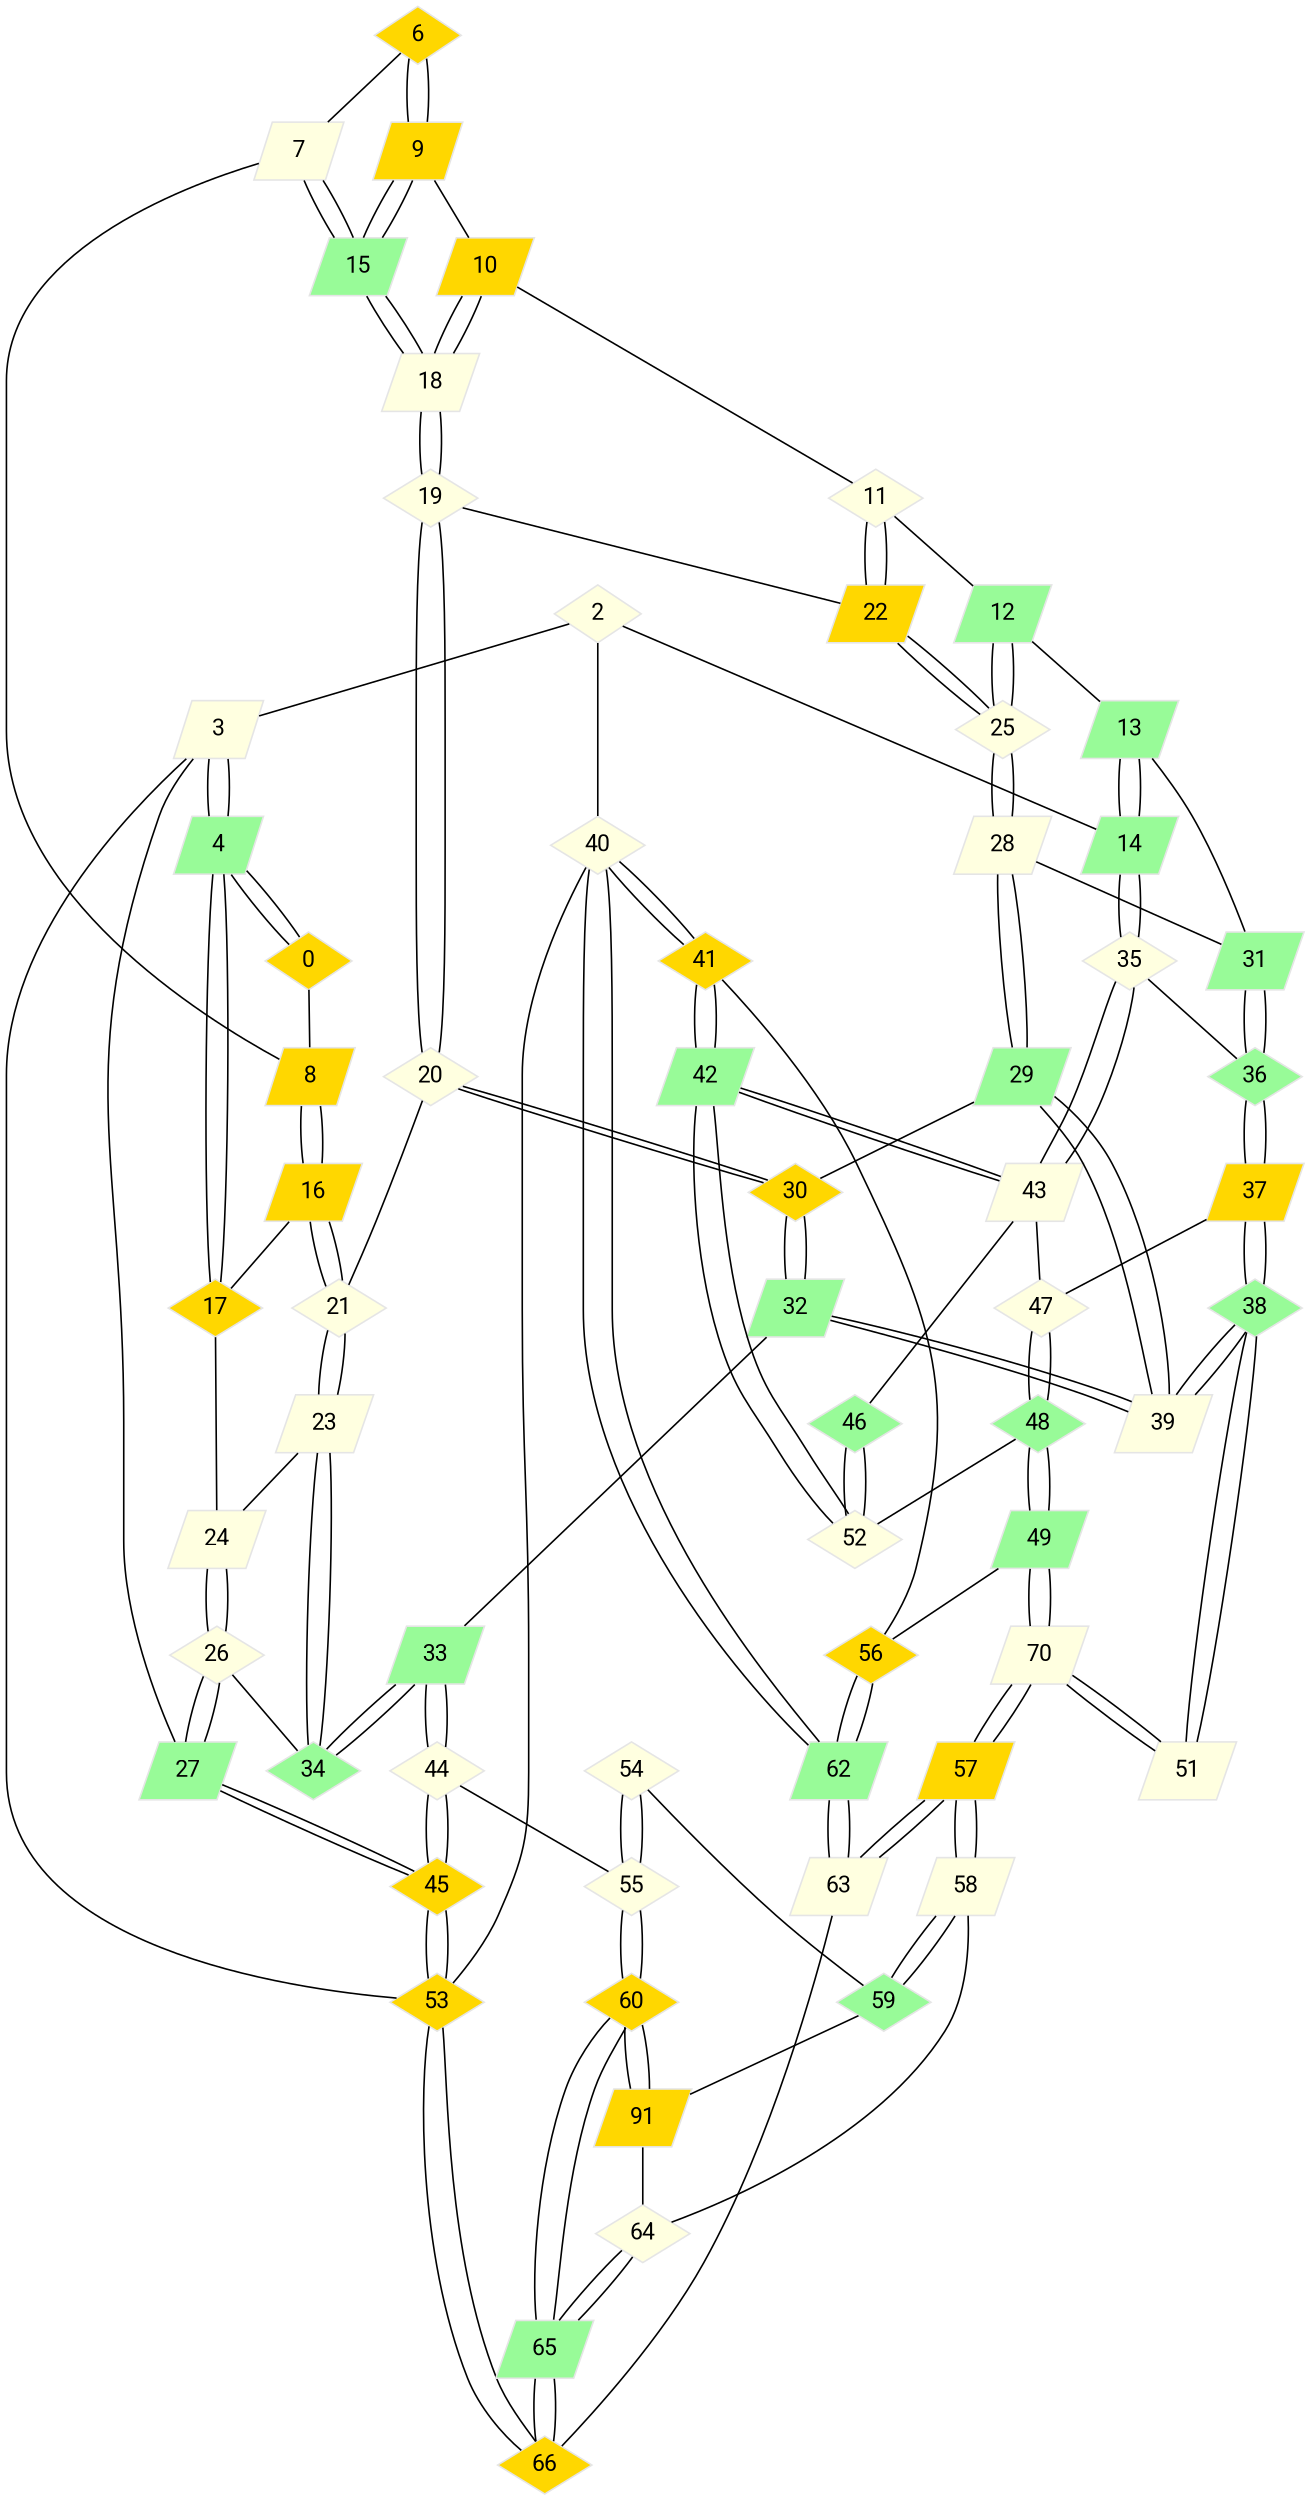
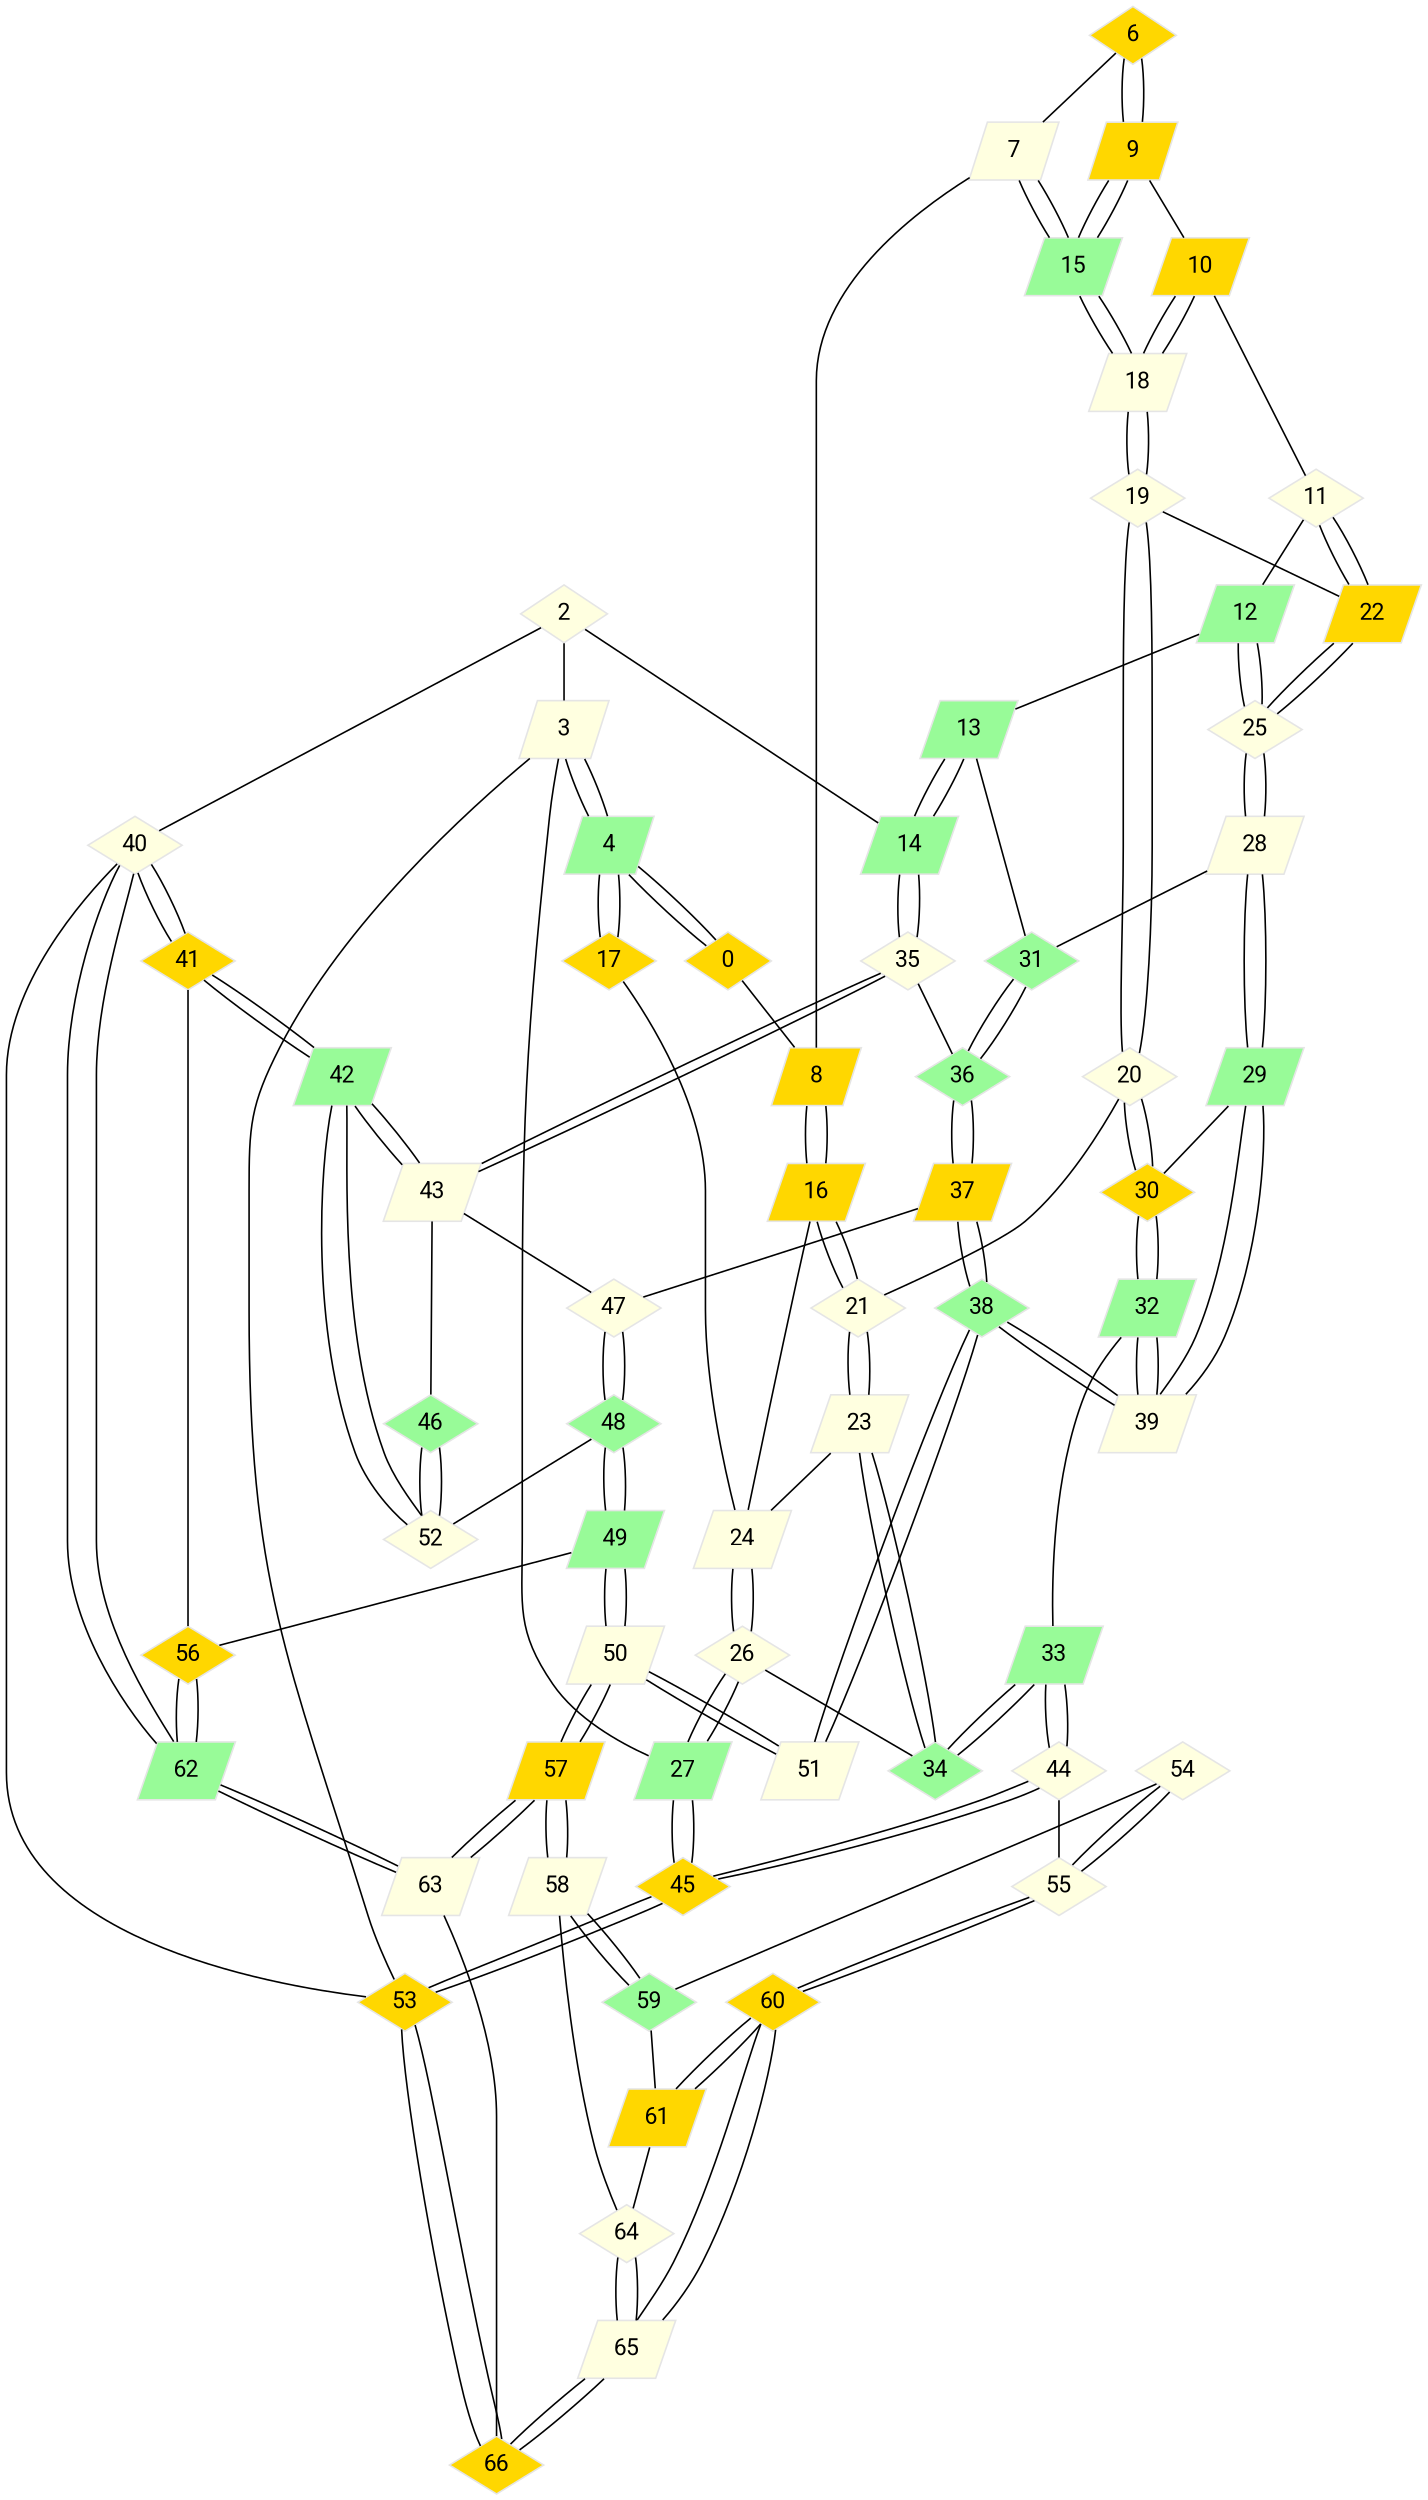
node "31": shape parallelogram -> diamond
edge "16" -- "17": now "16" -- "24"
node "70": label "70" -> "50"
node "91": label "91" -> "61"
node "65": fillcolor palegreen -> lightyellow
